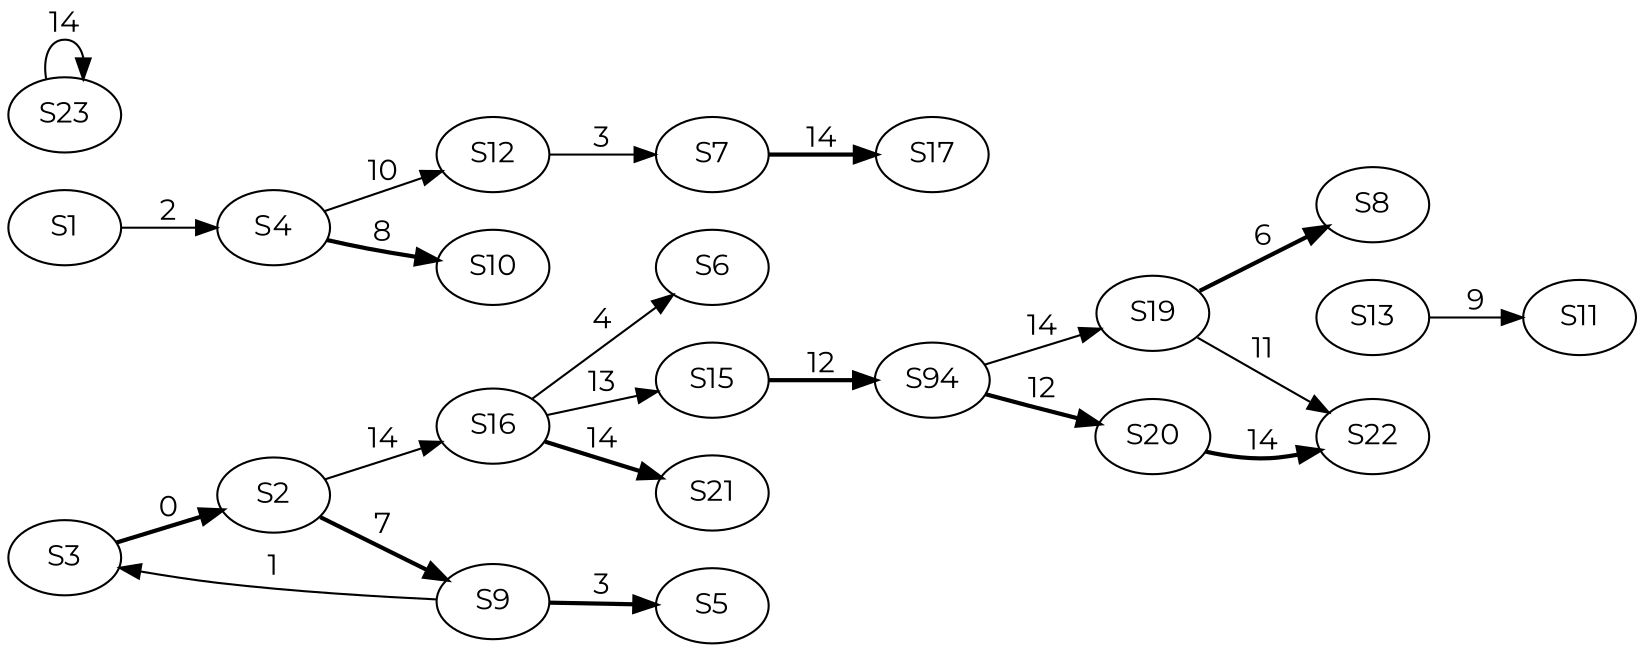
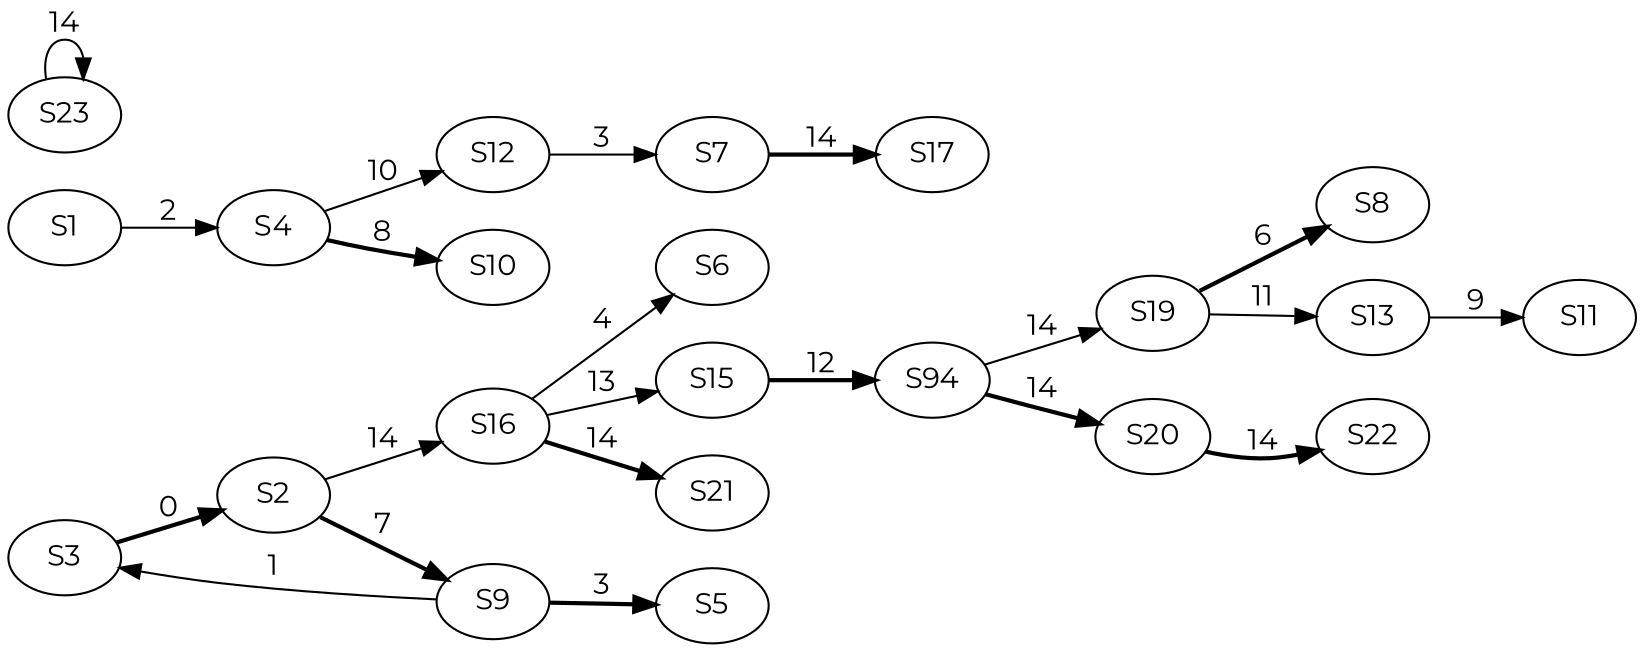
edge "S19" -> "S22": now "S19" -> "S13"
edge "S94" -> "S20": label "12" -> "14"
